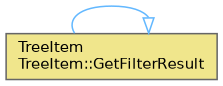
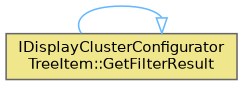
node "TreeItem TreeItem::GetFilterResult": label "TreeItem TreeItem::GetFilterResult" -> "IDisplayClusterConfigurator TreeItem::GetFilterResult"
